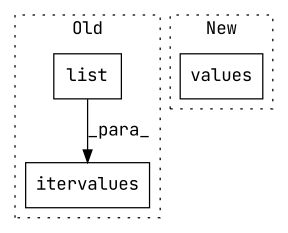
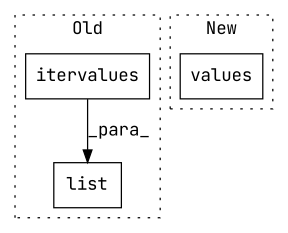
edge "list" -> "itervalues": reversed
